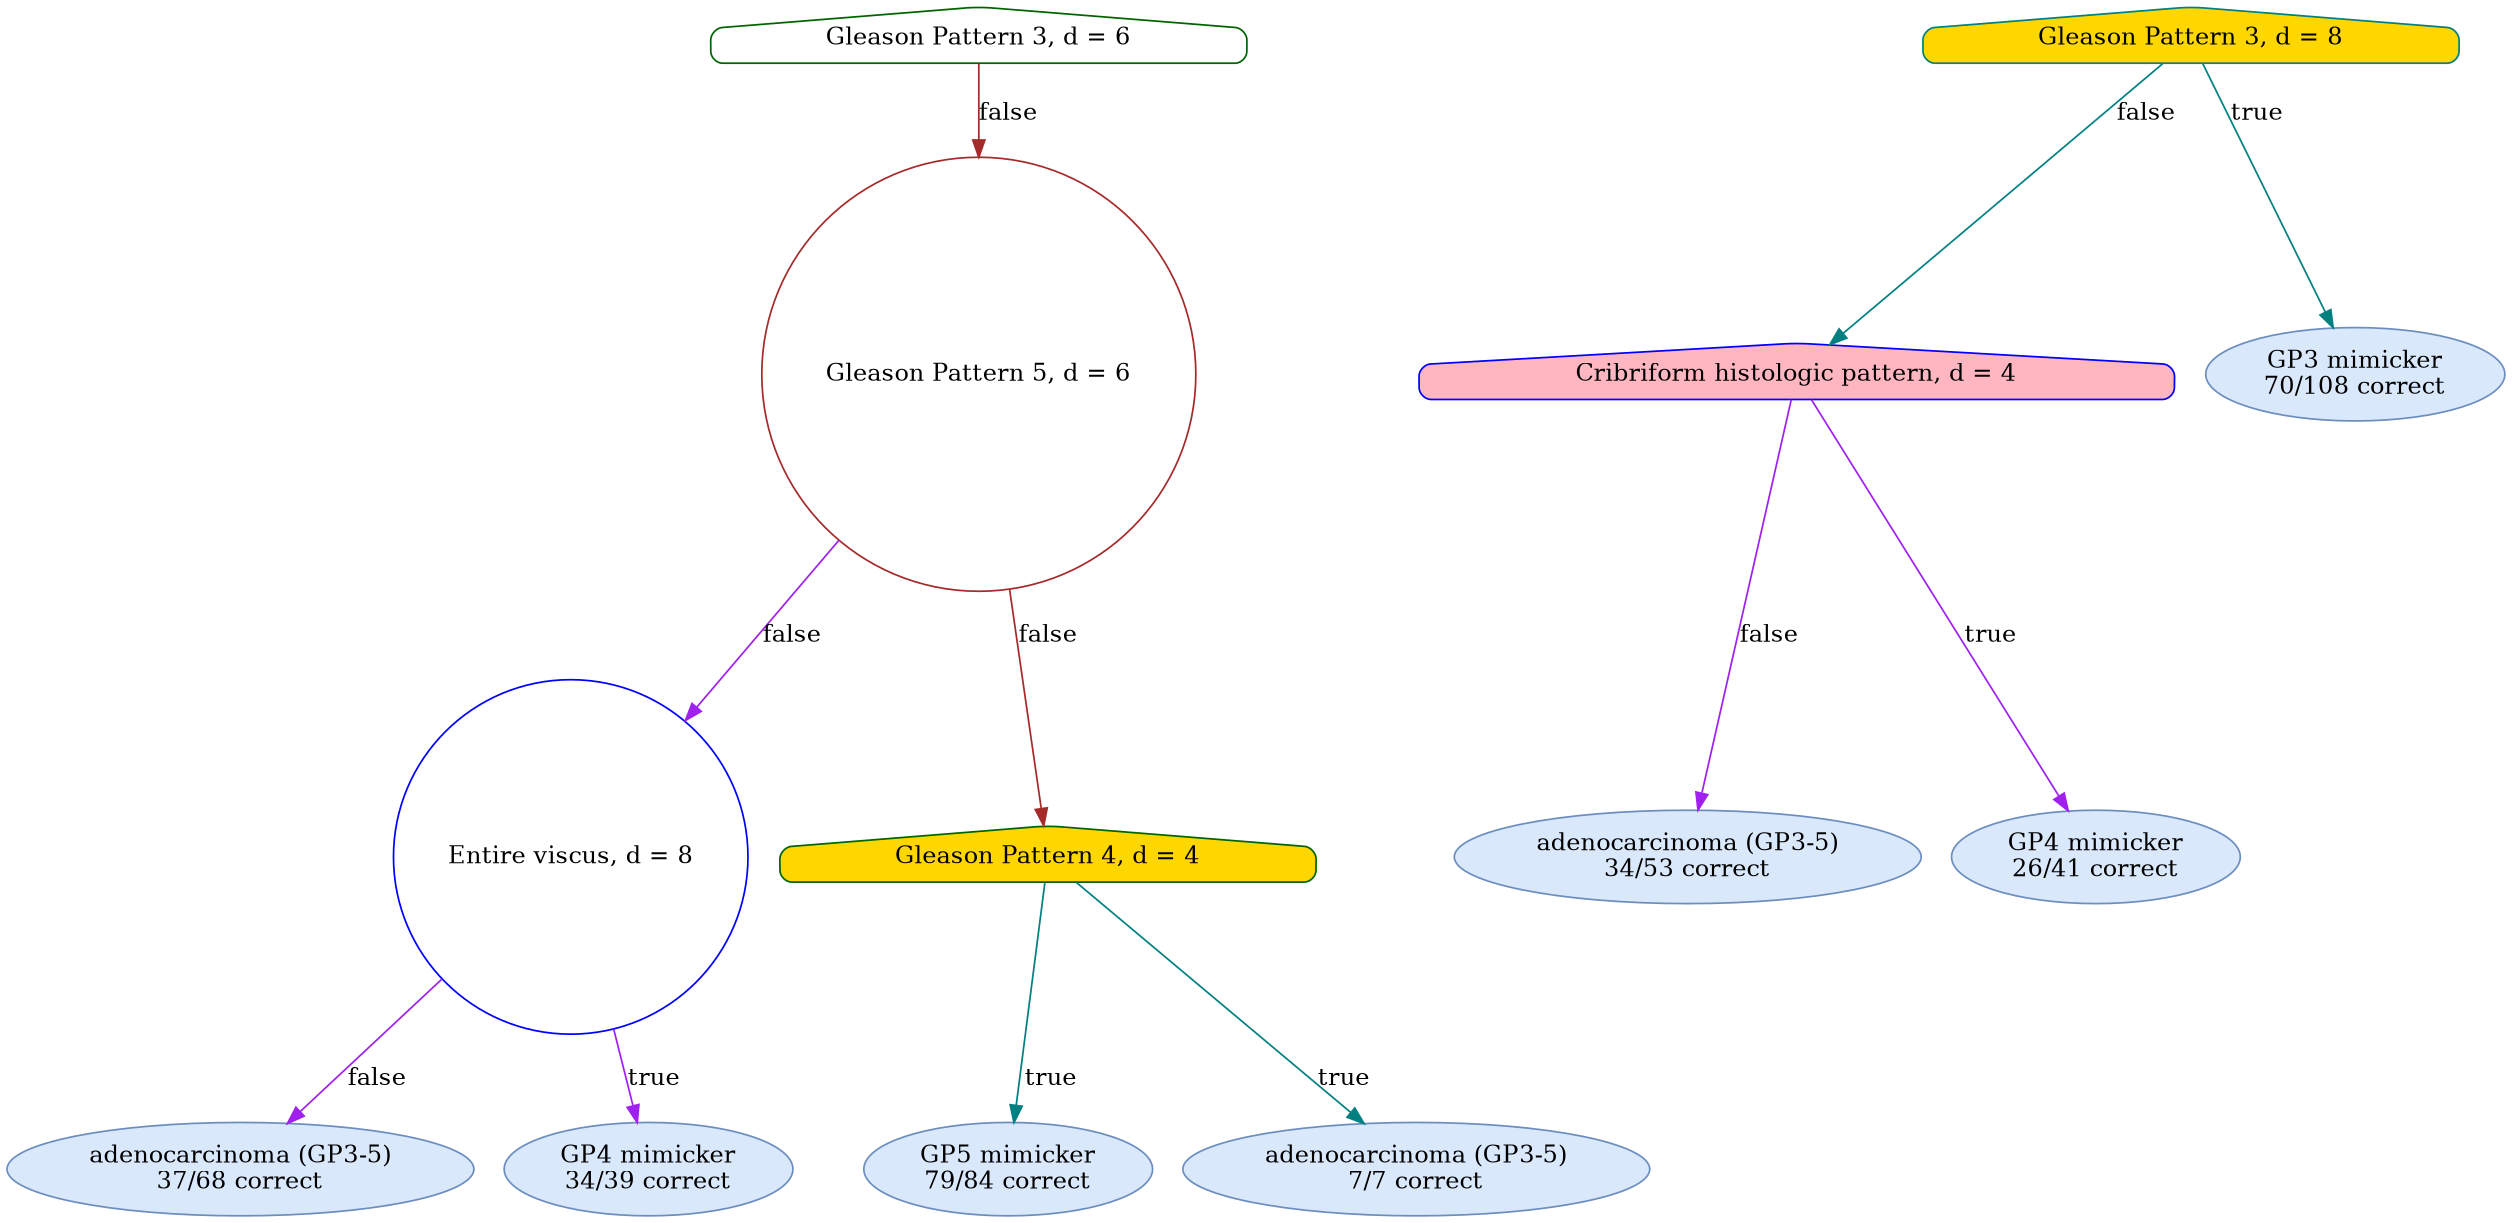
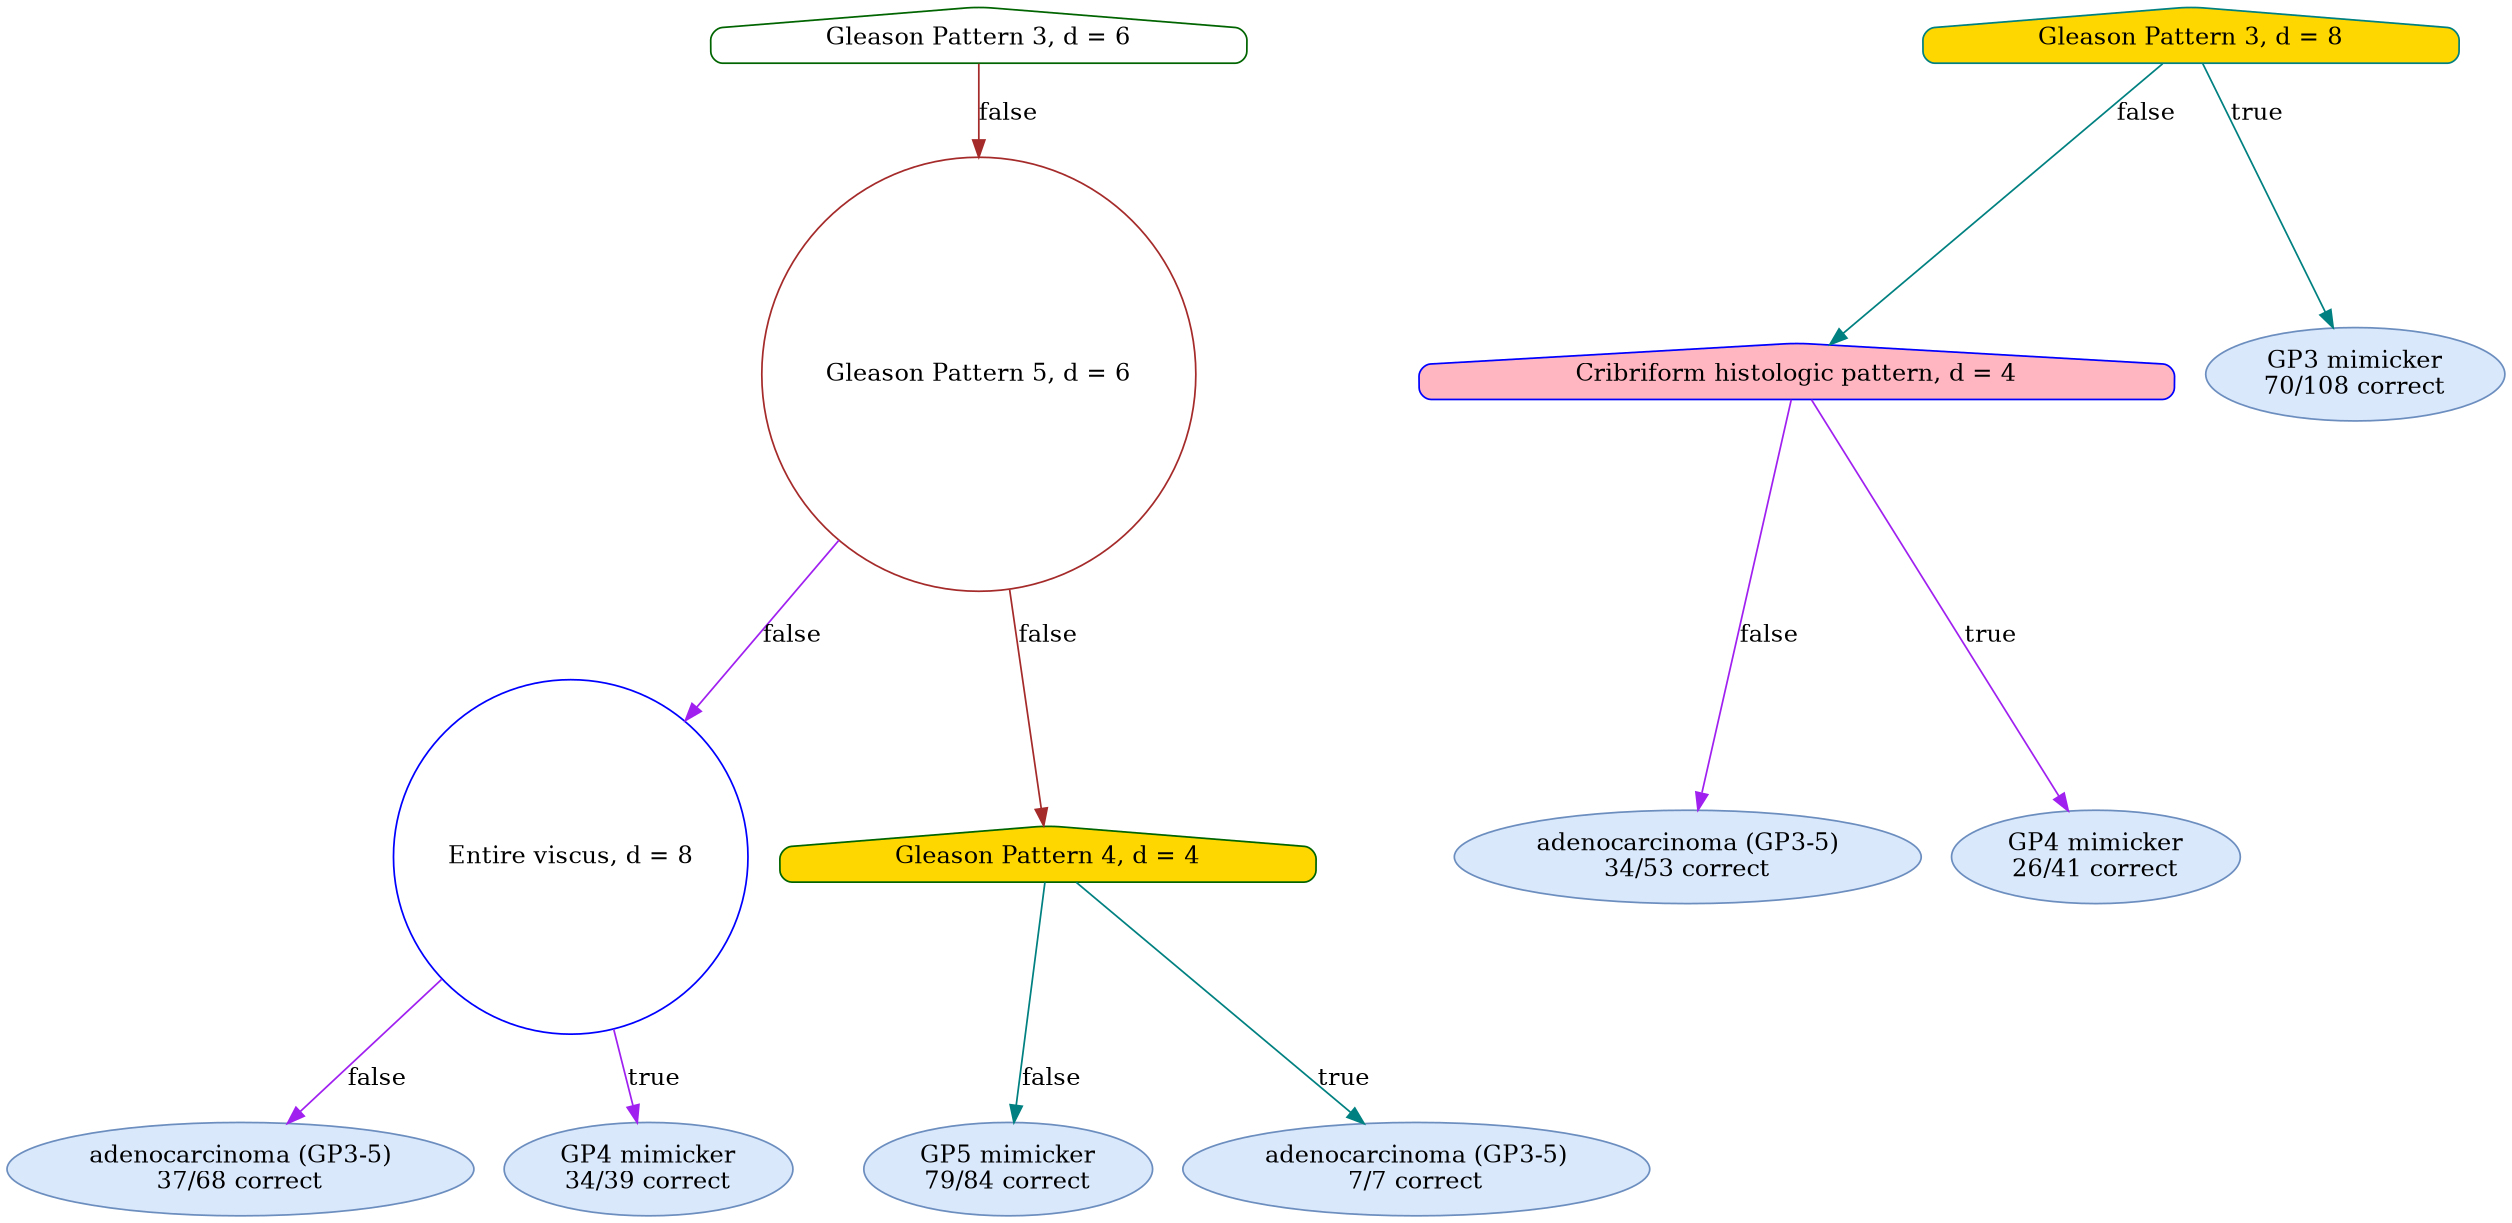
edge "Gleason Pattern 4, d = 4" -> "GP5 mimicker": label "true" -> "false"
